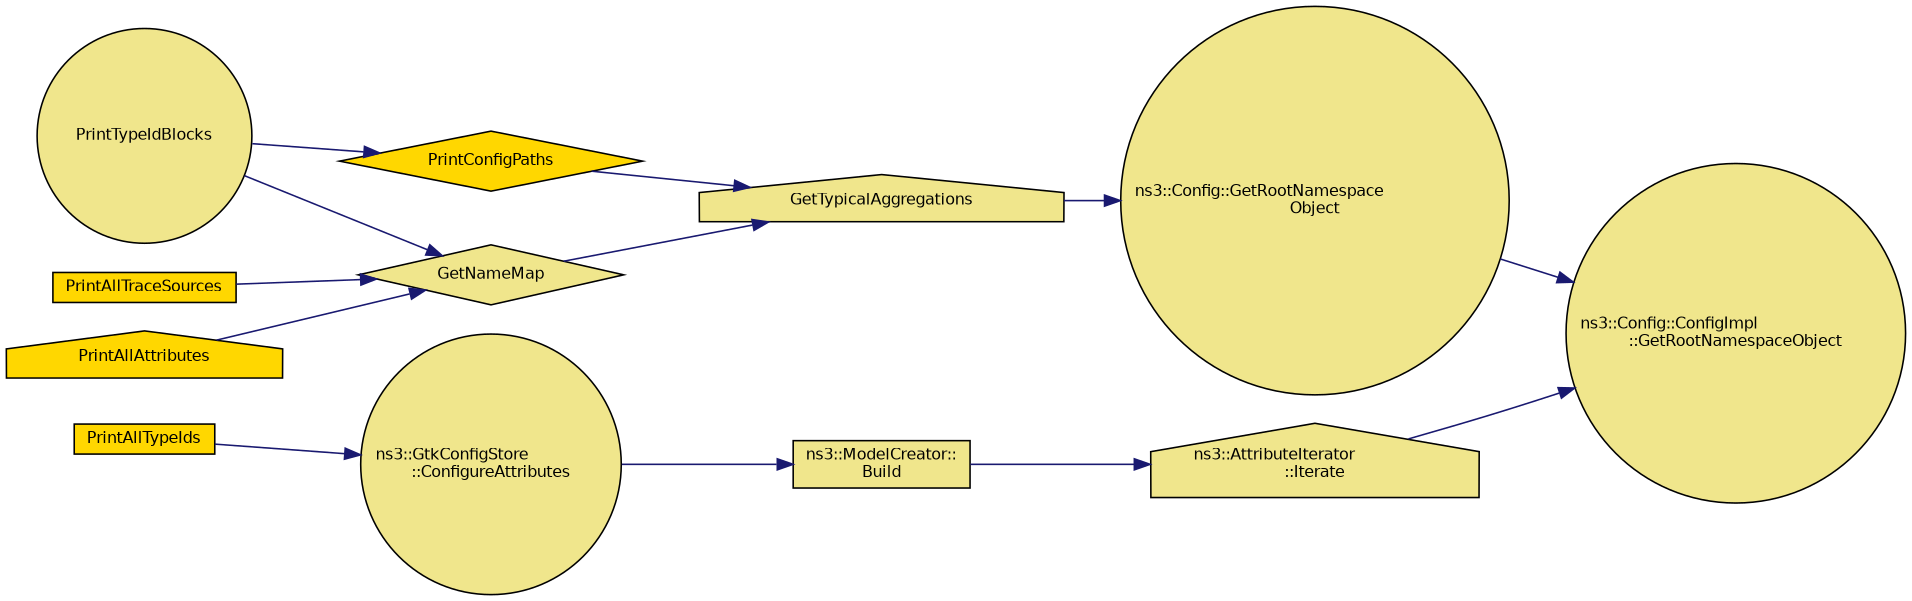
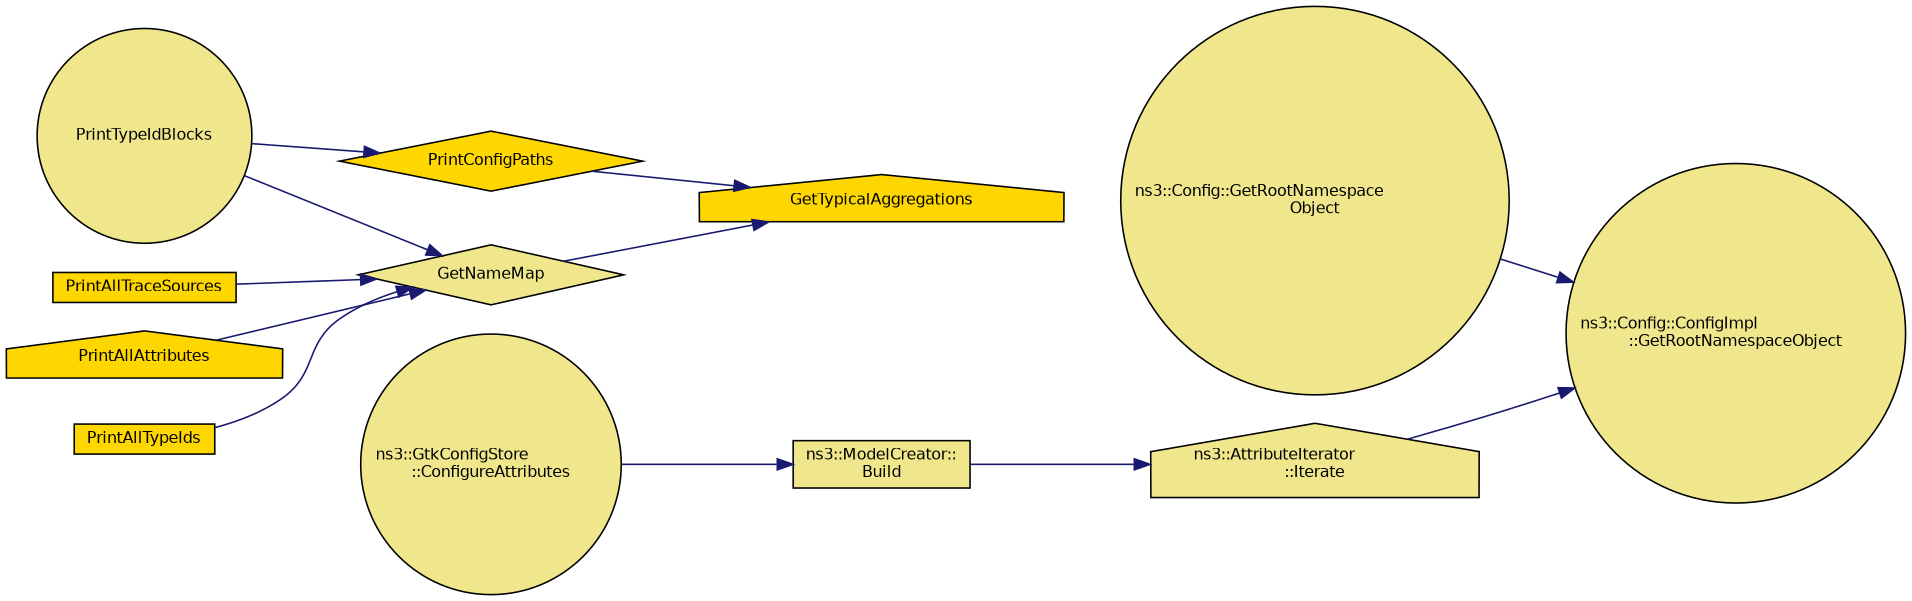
node "GetTypicalAggregations": fillcolor khaki -> gold
edge "GetTypicalAggregations" -> "ns3::Config::GetRootNamespace Object": removed
edge "PrintAllTypeIds" -> "ns3::GtkConfigStore ::ConfigureAttributes": now "PrintAllTypeIds" -> "GetNameMap"
